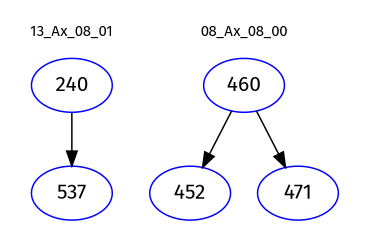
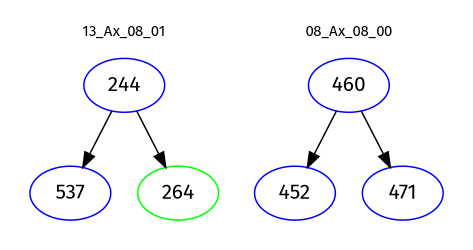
node "240": label "240" -> "244"
node "264": added
